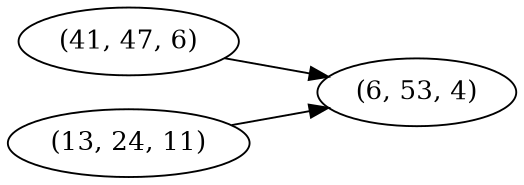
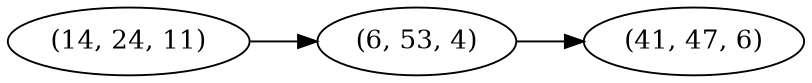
edge "(41, 47, 6)" -> "(6, 53, 4)": reversed
node "(13, 24, 11)": label "(13, 24, 11)" -> "(14, 24, 11)"
